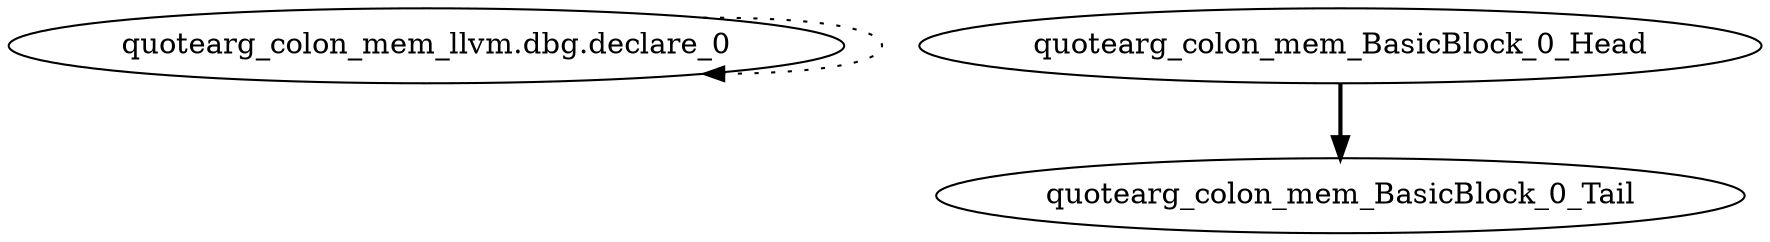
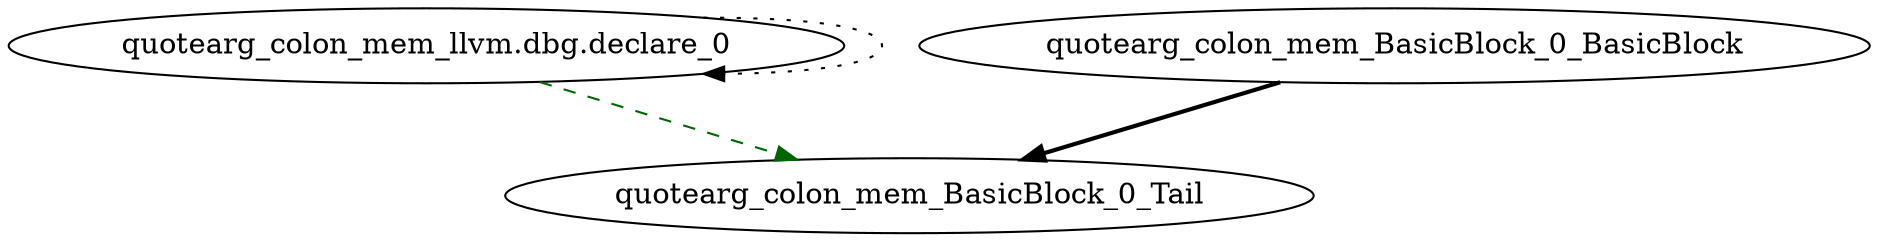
node "quotearg_colon_mem_BasicBlock_0_Head": label "quotearg_colon_mem_BasicBlock_0_Head" -> "quotearg_colon_mem_BasicBlock_0_BasicBlock"
edge "quotearg_colon_mem_llvm.dbg.declare_0" -> "quotearg_colon_mem_BasicBlock_0_Tail": added
